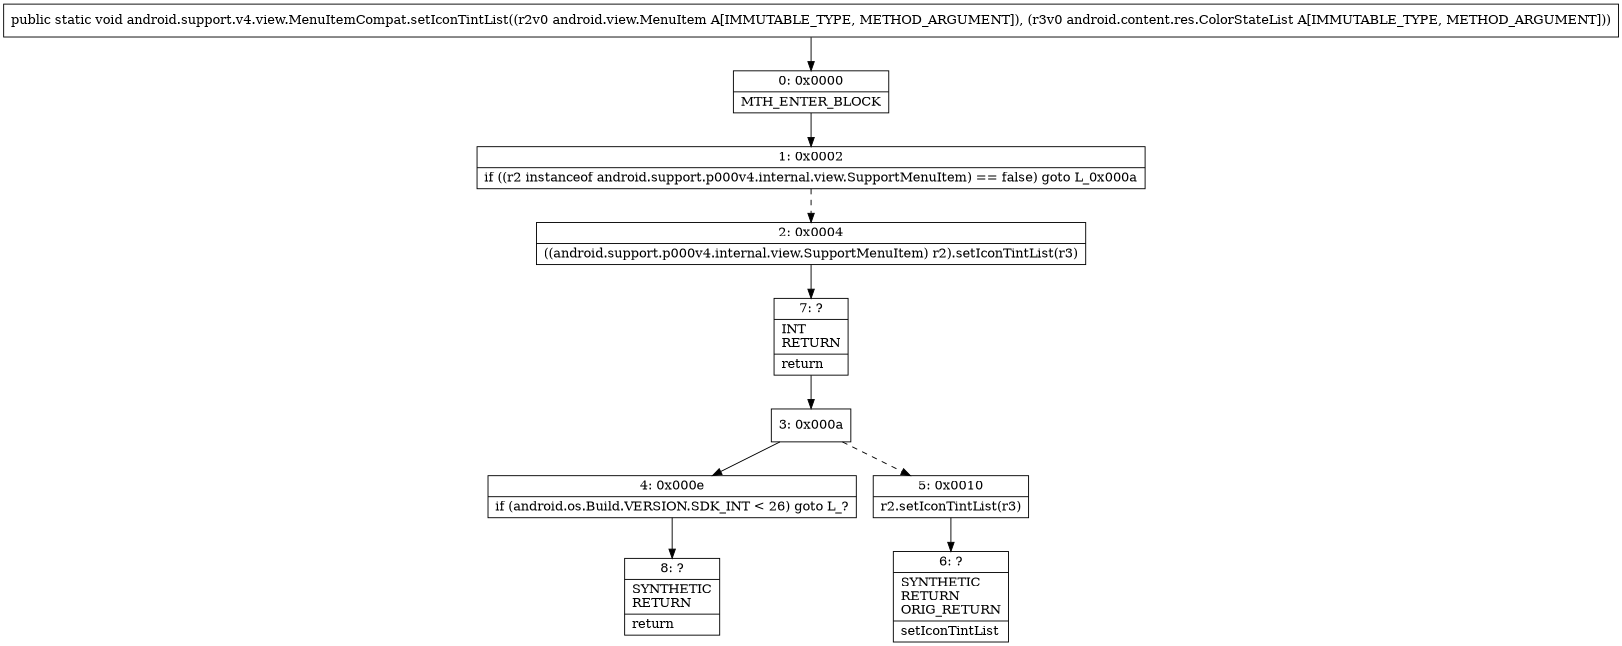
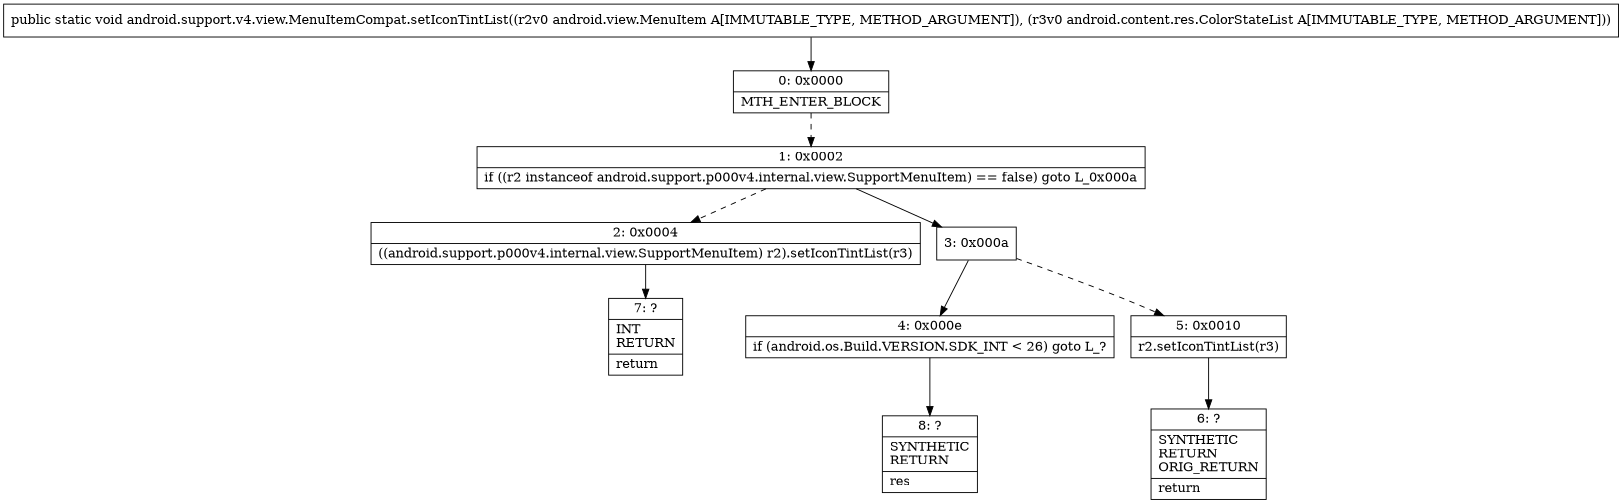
edge "0: 0x0000" -> "1: 0x0002": style solid -> dashed
edge "7: ?" -> "3: 0x000a": now "1: 0x0002" -> "3: 0x000a"
node "8: ?": text "return" -> "res"
node "6: ?": text "setIconTintList" -> "return"
